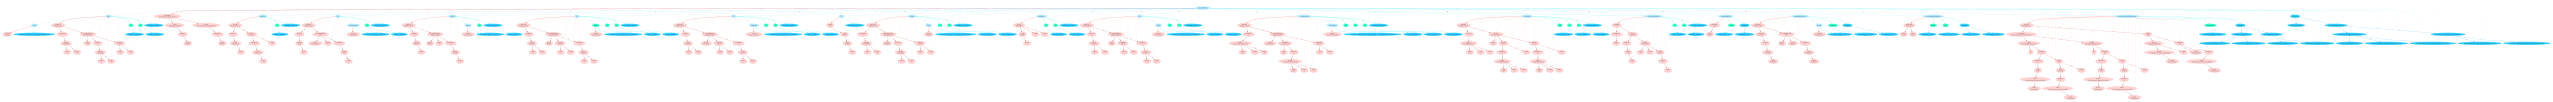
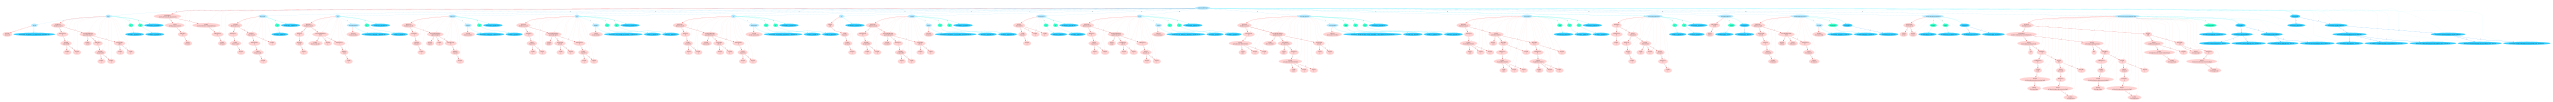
node "addition": fillcolor #2fffc7 -> #afe7ff
